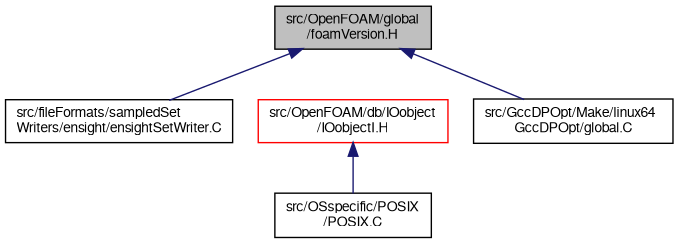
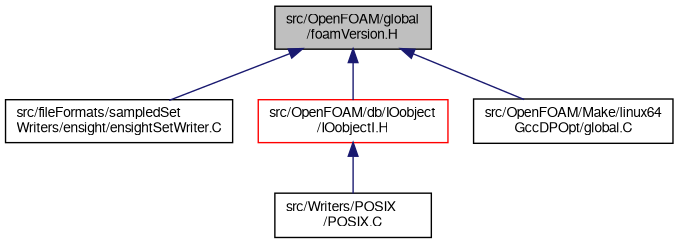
edge "src/OpenFOAM/db/IOobject /IOobjectI.H" -> "src/OpenFOAM/global /foamVersion.H": added
node "src/GccDPOpt/Make/linux64 GccDPOpt/global.C": label "src/GccDPOpt/Make/linux64 GccDPOpt/global.C" -> "src/OpenFOAM/Make/linux64 GccDPOpt/global.C"
node "src/OSspecific/POSIX /POSIX.C": label "src/OSspecific/POSIX /POSIX.C" -> "src/Writers/POSIX /POSIX.C"
